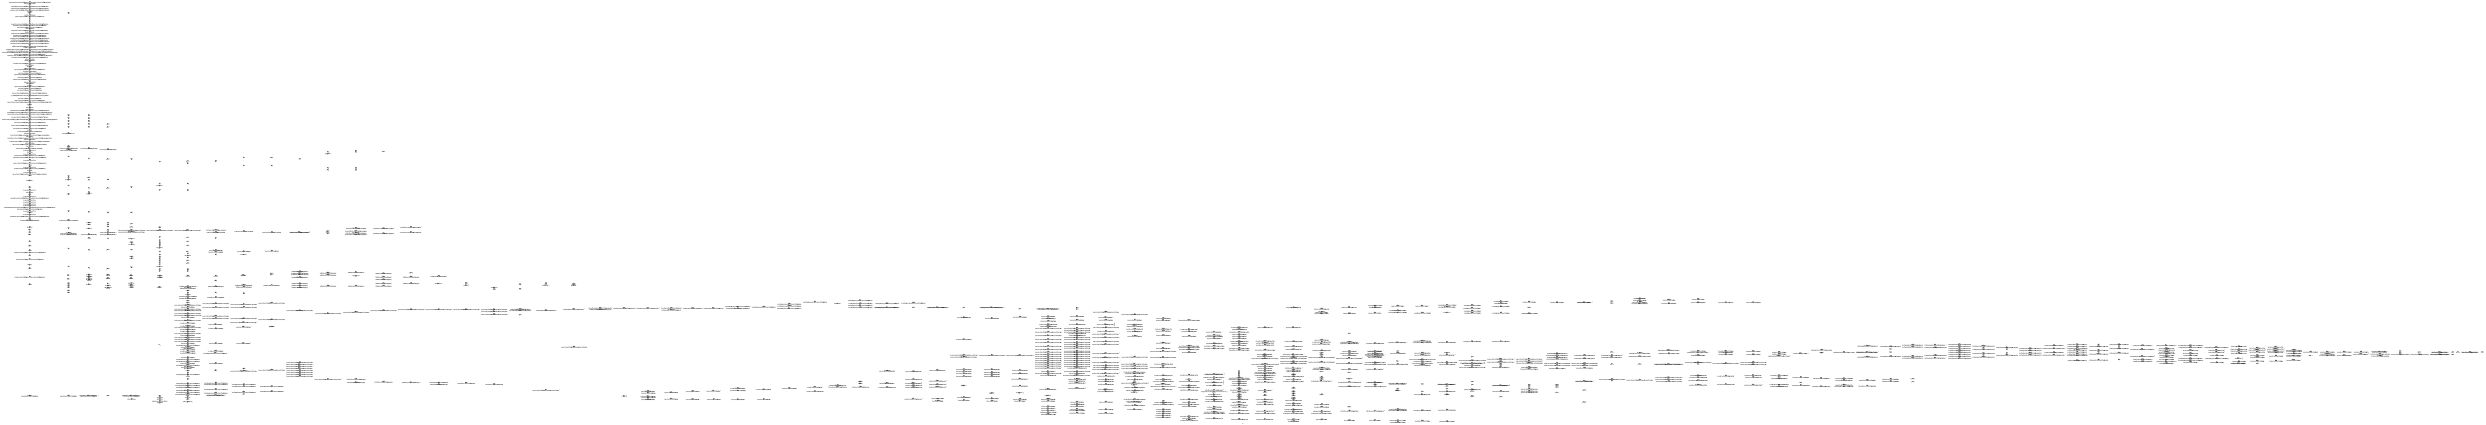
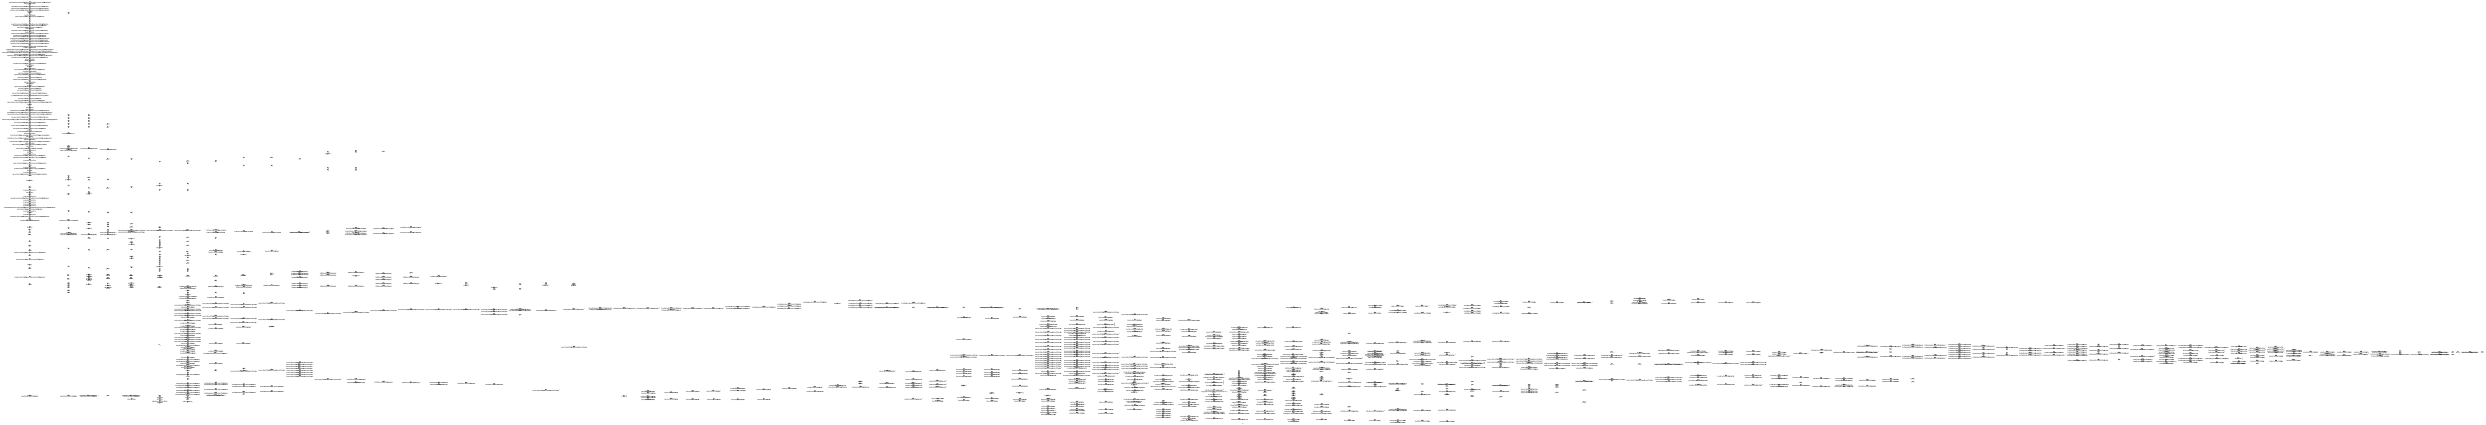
node "NodeID: 491": removed
